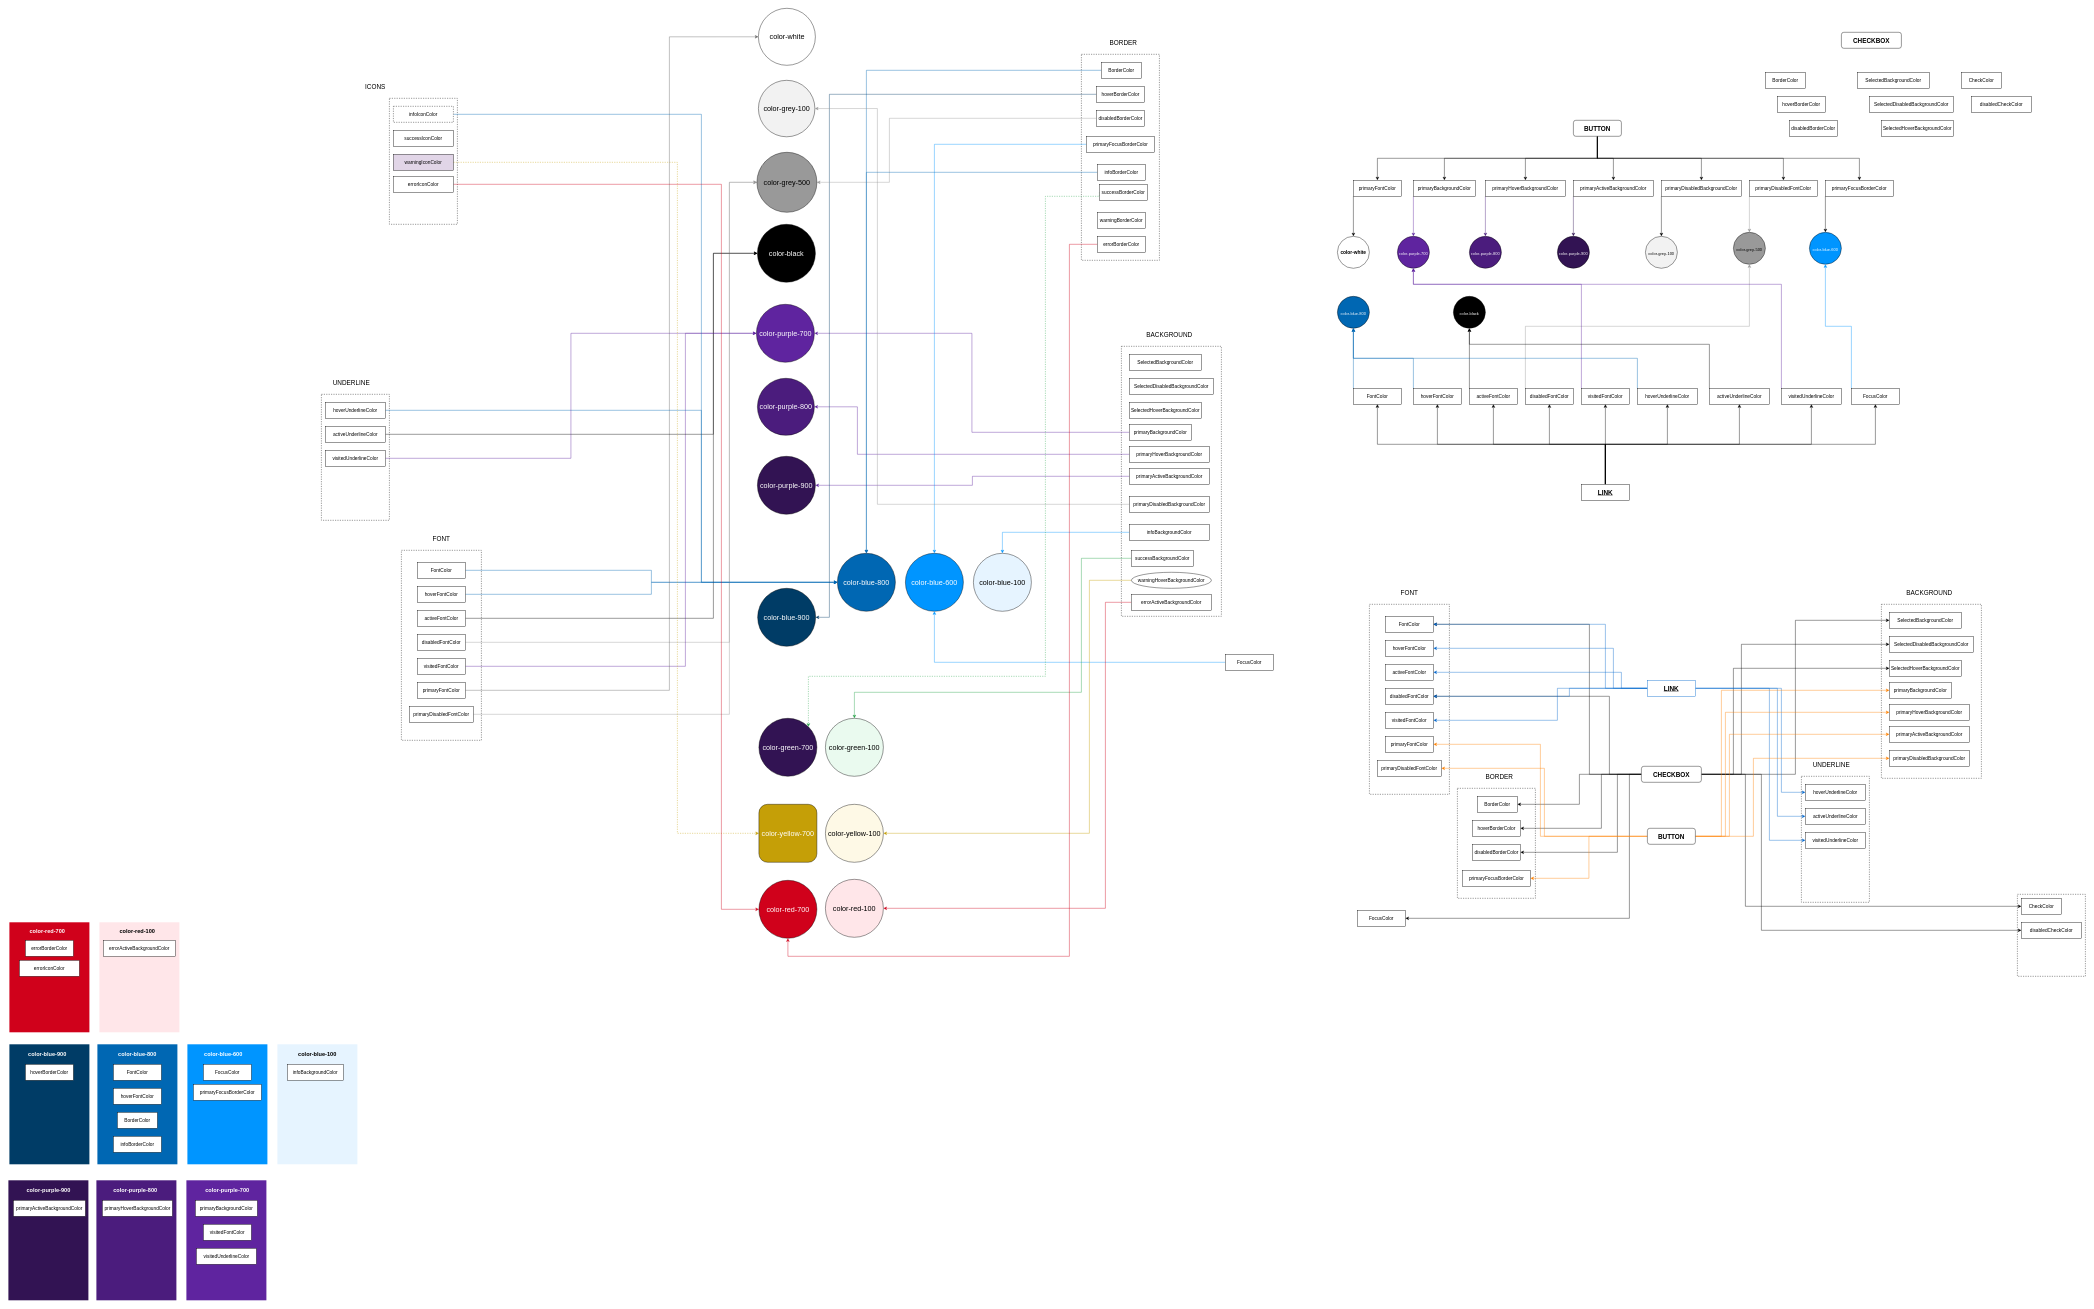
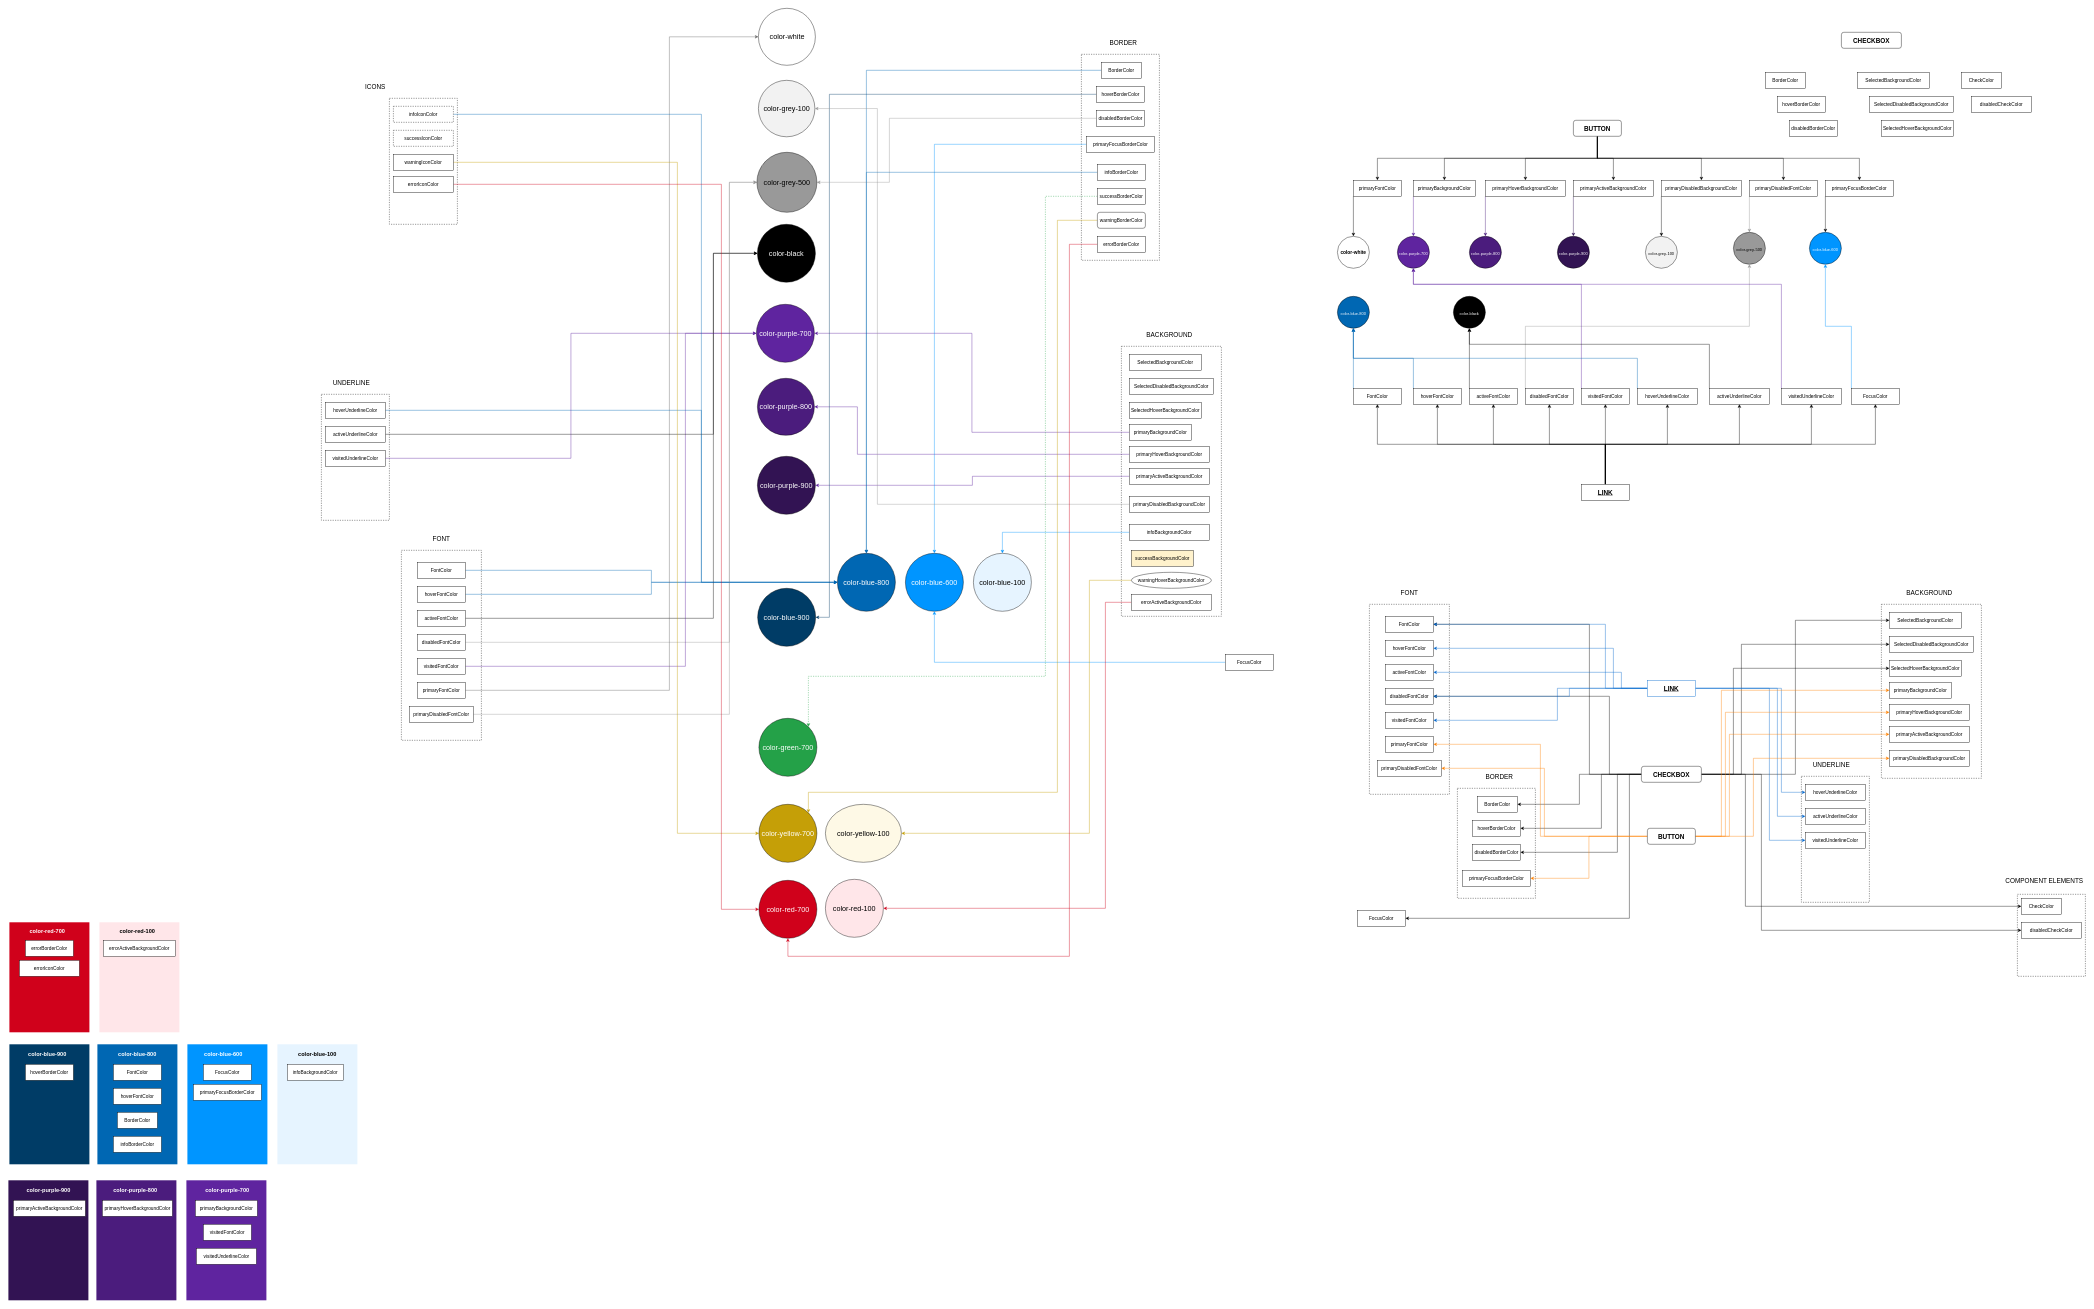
node "successIconColor": style solid -> dashed
node "warningIconColor": fillcolor #e1d5e7 -> #ffffff
node "successBorderColor": moved (1123, 192) -> (1121, 196)
node "warningBorderColor": shape rectangle -> rounded rectangle
edge "warningIconColor" -> "color-yellow-700": style dashed -> solid
node "successBackgroundColor": fillcolor #ffffff -> #fff2cc
edge "successBackgroundColor" -> "color-green-100": removed
node "color-green-700": fillcolor #321353 -> #24a148
node "color-green-100": removed
edge "warningBorderColor" -> "color-yellow-700": added
node "color-yellow-700": shape rounded rectangle -> ellipse
node "color-yellow-100": size 58x58 -> 76x58
node "COMPONENT ELEMENTS": added
